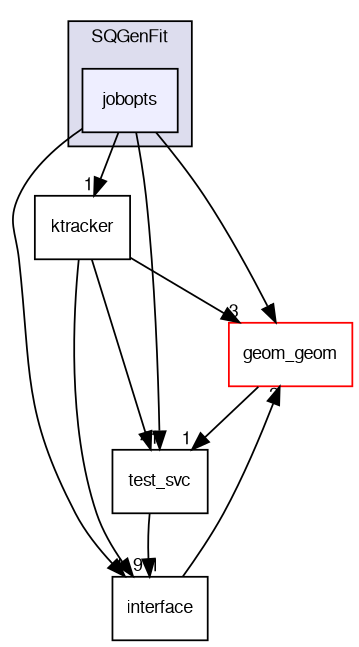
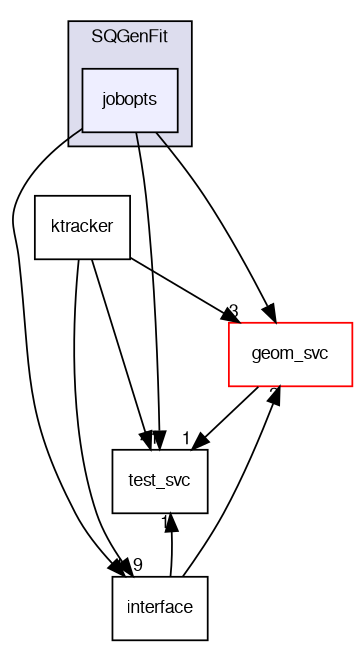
edge "jobopts" -> "ktracker": removed
node "geom_geom": label "geom_geom" -> "geom_svc"
edge "test_svc" -> "interface": reversed
